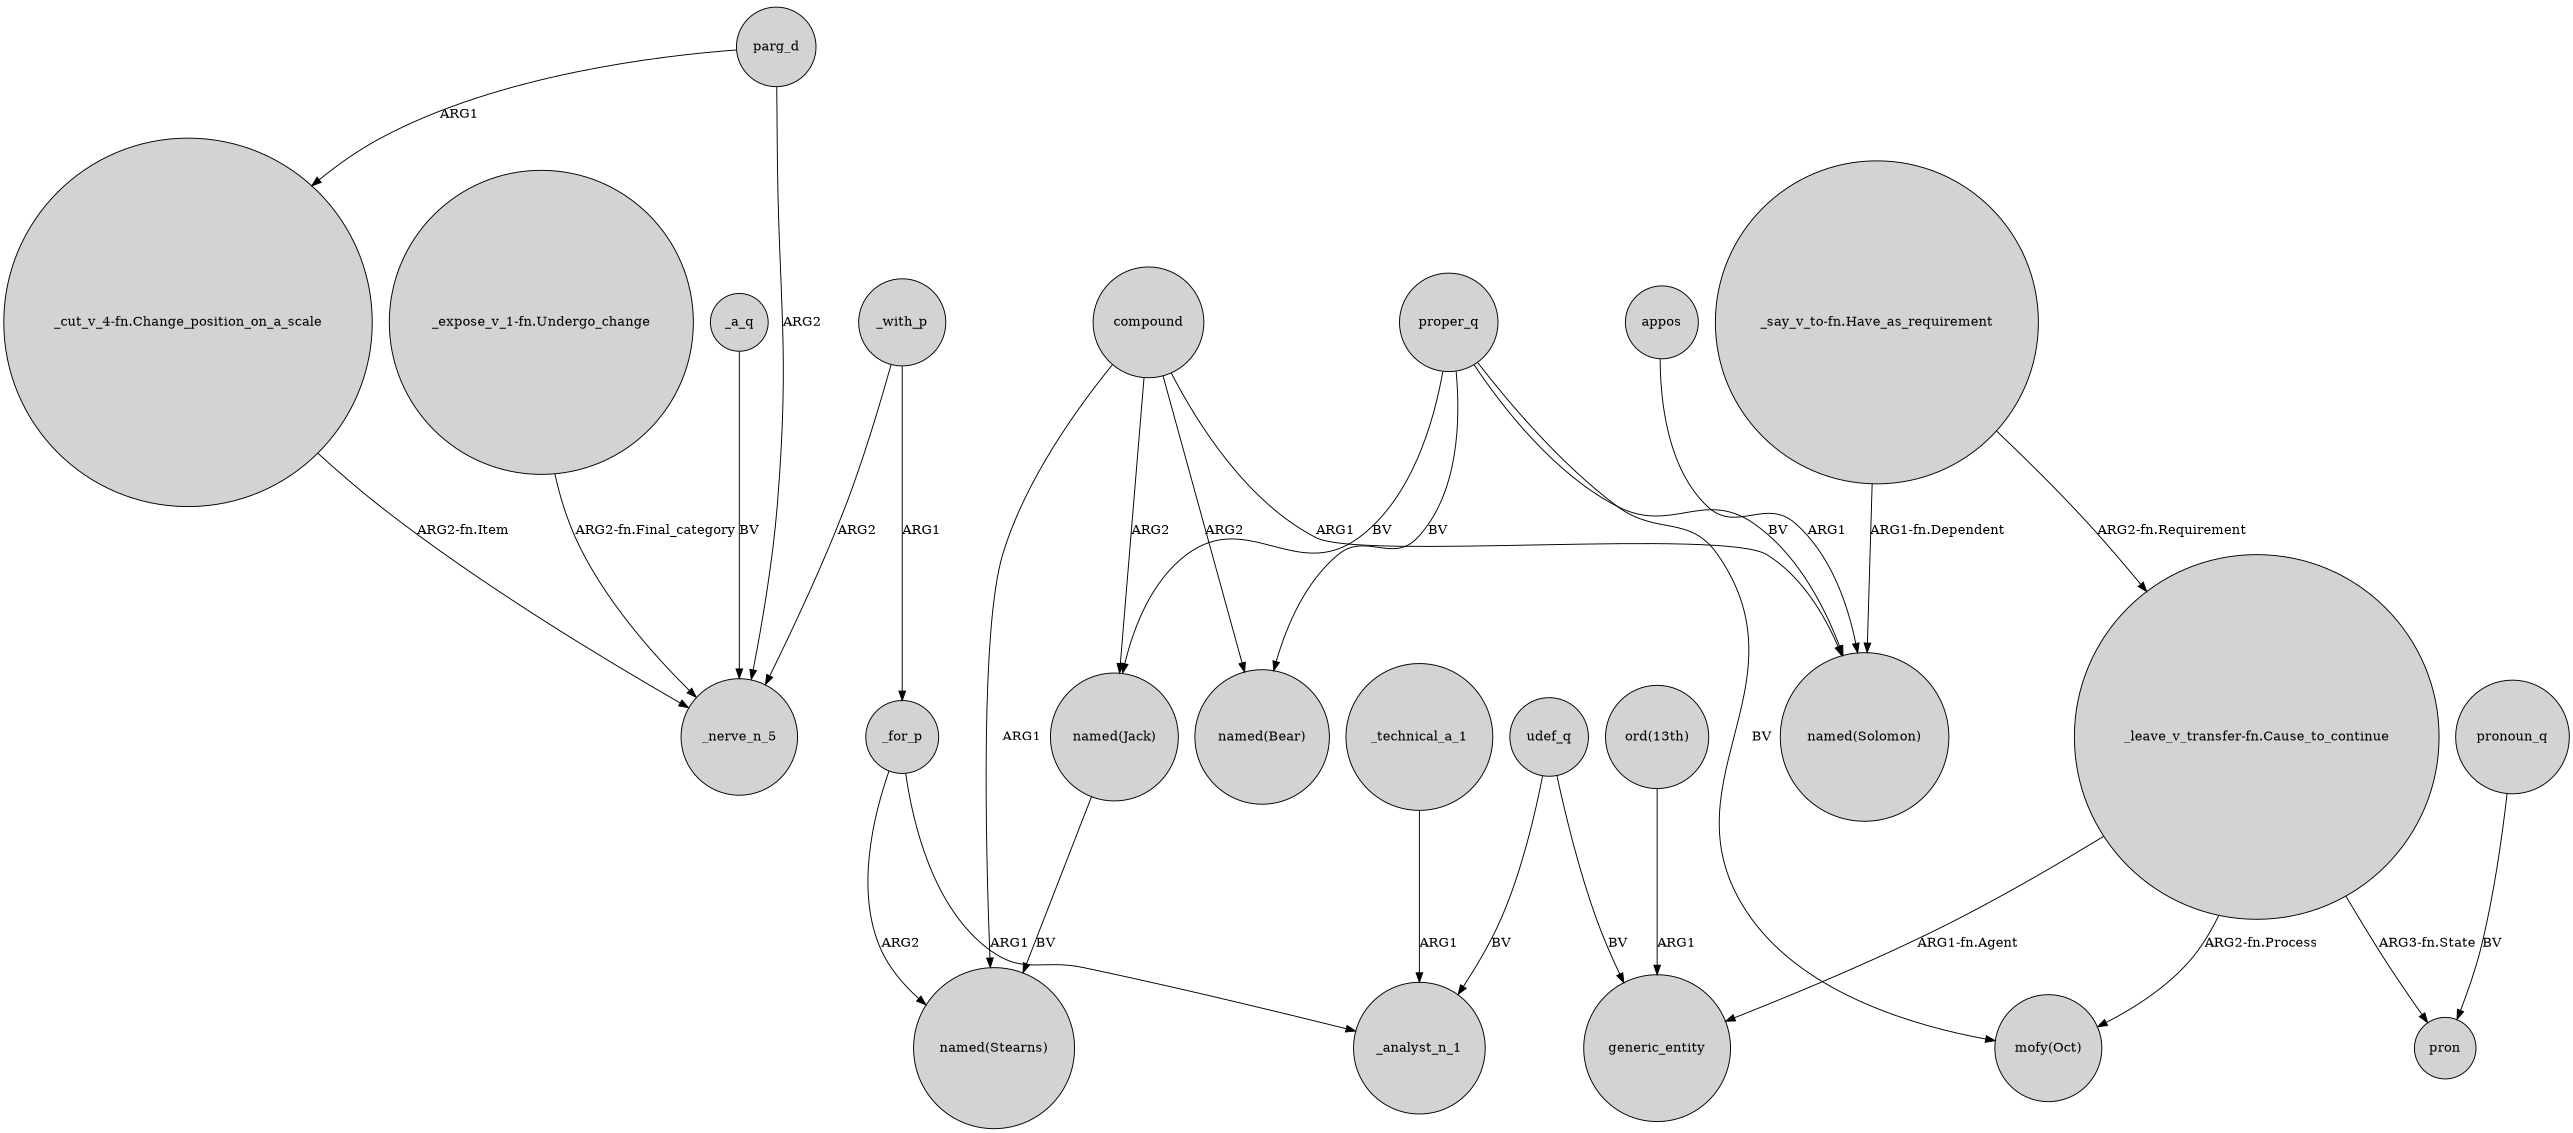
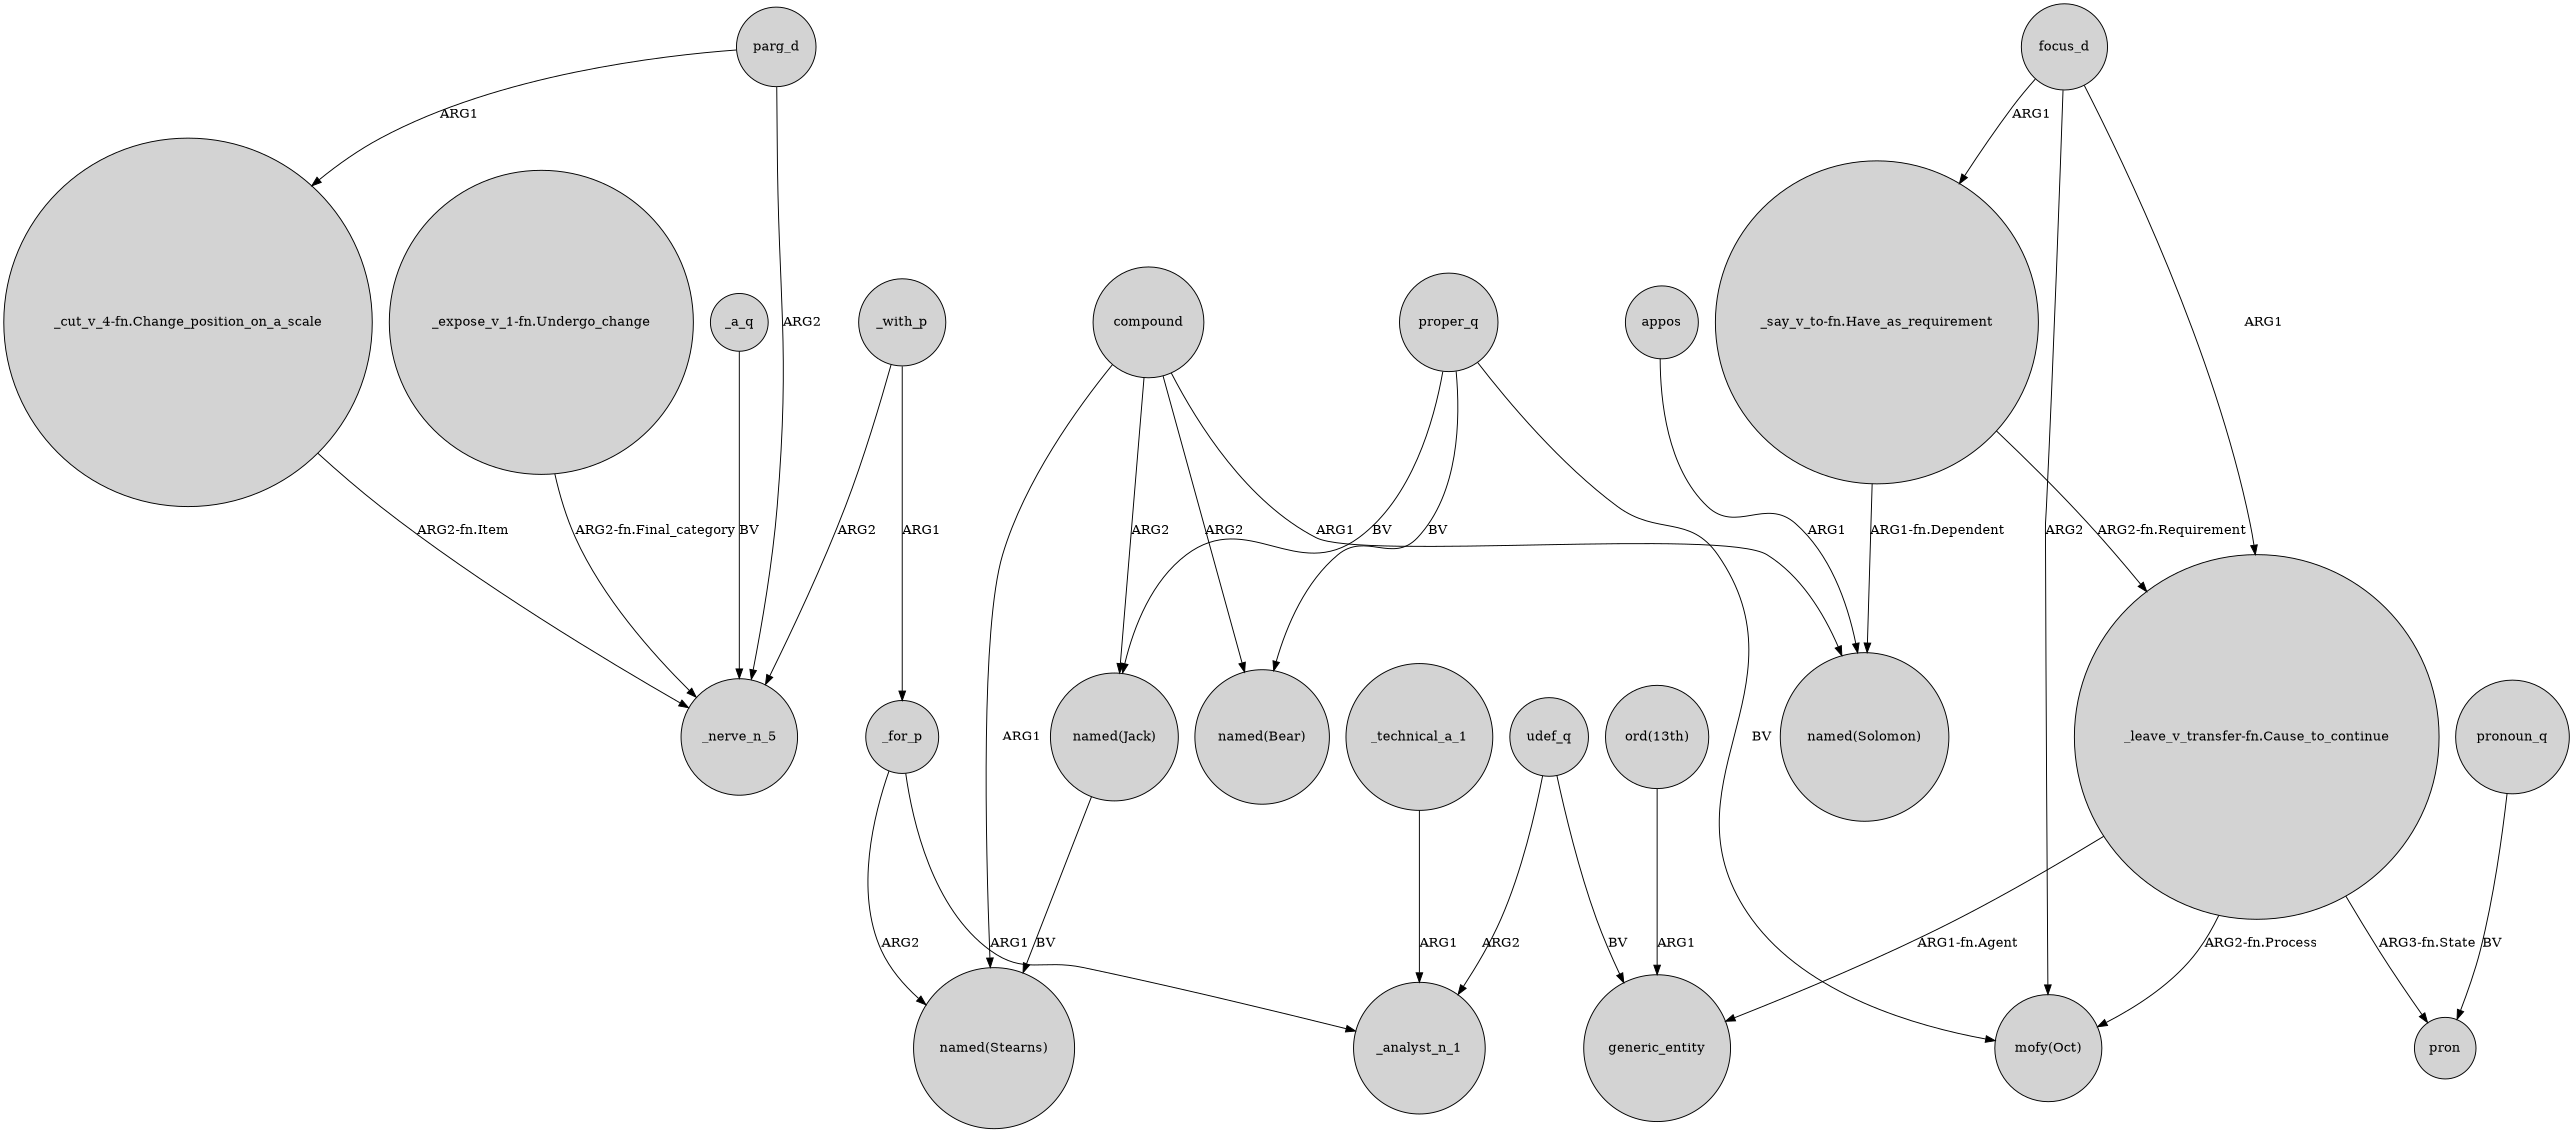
node "focus_d": added
edge "proper_q" -> "named(Solomon)": removed, label "BV"
edge "udef_q" -> "_analyst_n_1": label "BV" -> "ARG2"
